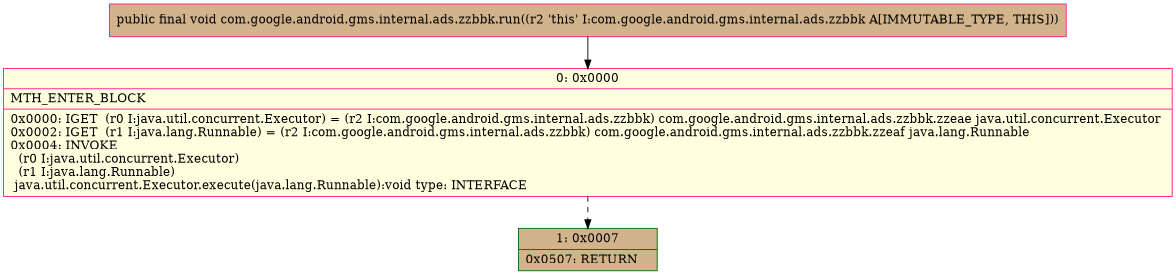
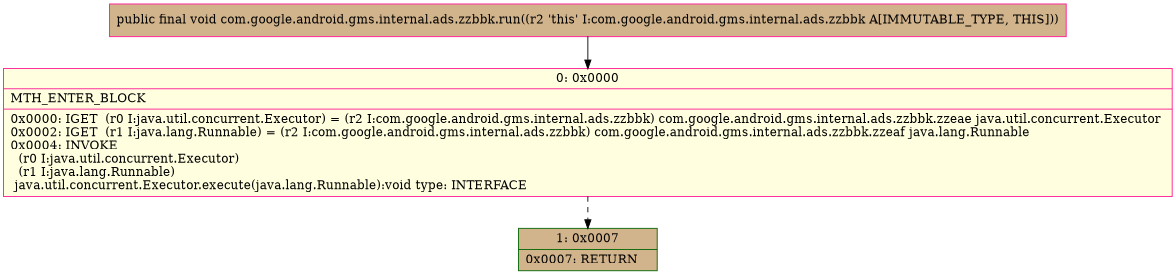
node "1: 0x0007": text "0x0507: RETURN" -> "0x0007: RETURN"
